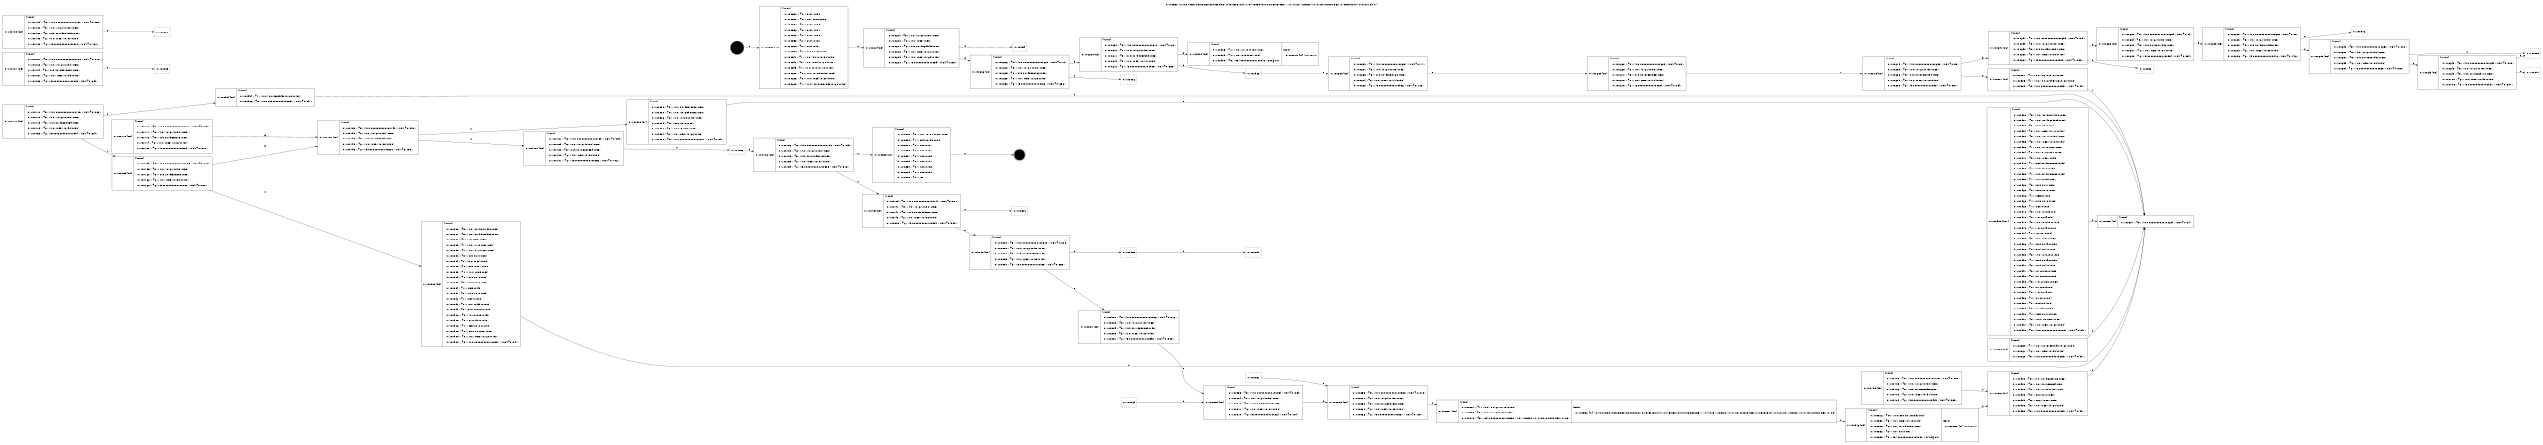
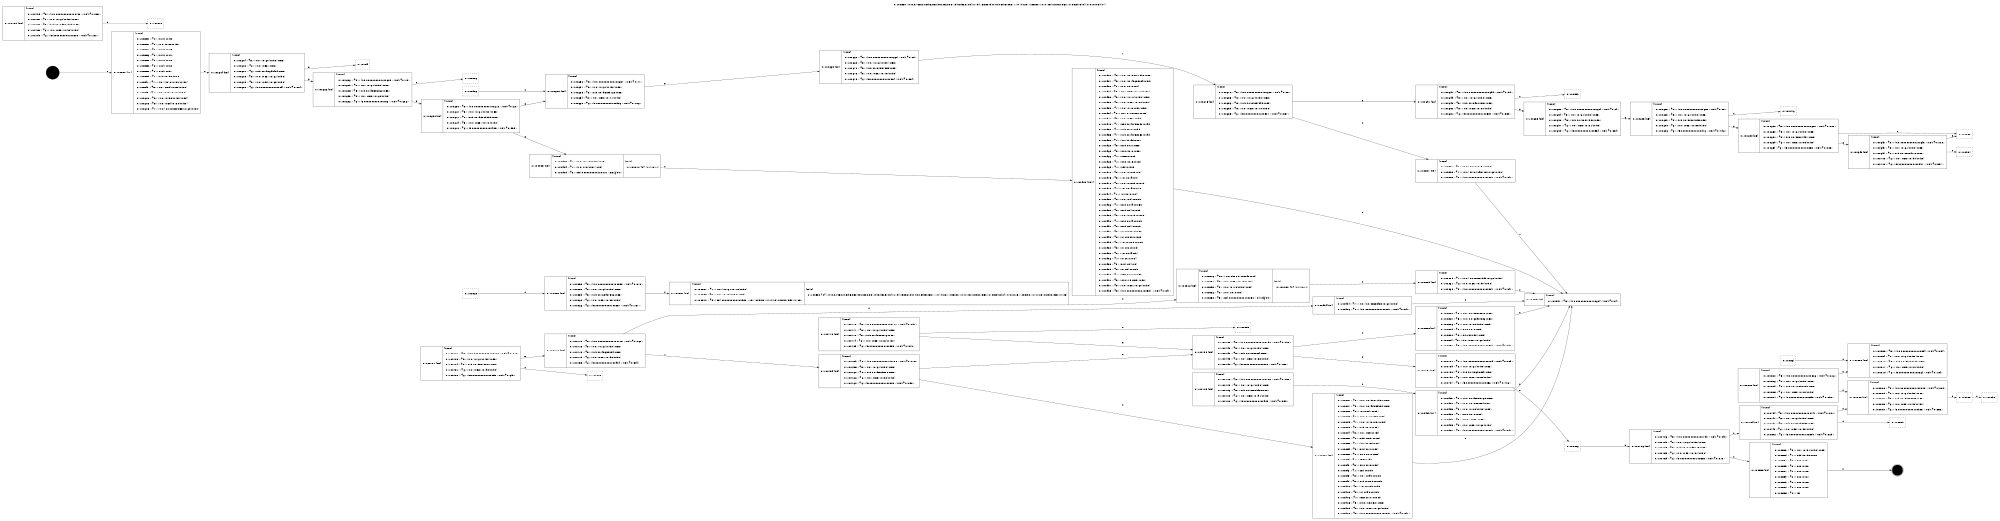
edge "0x40163c [22]" -> "0x4019e6": now "0x40163c [22]" -> "0x401652 [22]"
edge "0x401915 [13]" -> "0x401922 [157]": added, label "1"
edge "0x401808 [25]" -> "0x401821 [25]": reversed
node "0x401e5b": added
edge "0x401727 [25]" -> "0x401740 [25]": added, label "5"
edge "0x40183a [25]" -> "0x401853 [25]": removed, label "1"
edge "0x401a46 [23]" -> "0x4019cb [27]": now "0x401a46 [23]" -> "0x401a5d [18]"
